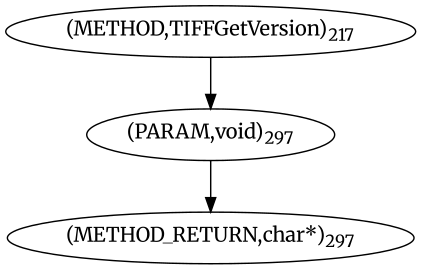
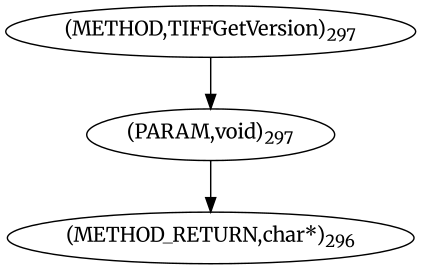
node "(METHOD,TIFFGetVersion)": text "217" -> "297"
node "(METHOD_RETURN,char*)": text "297" -> "296"
